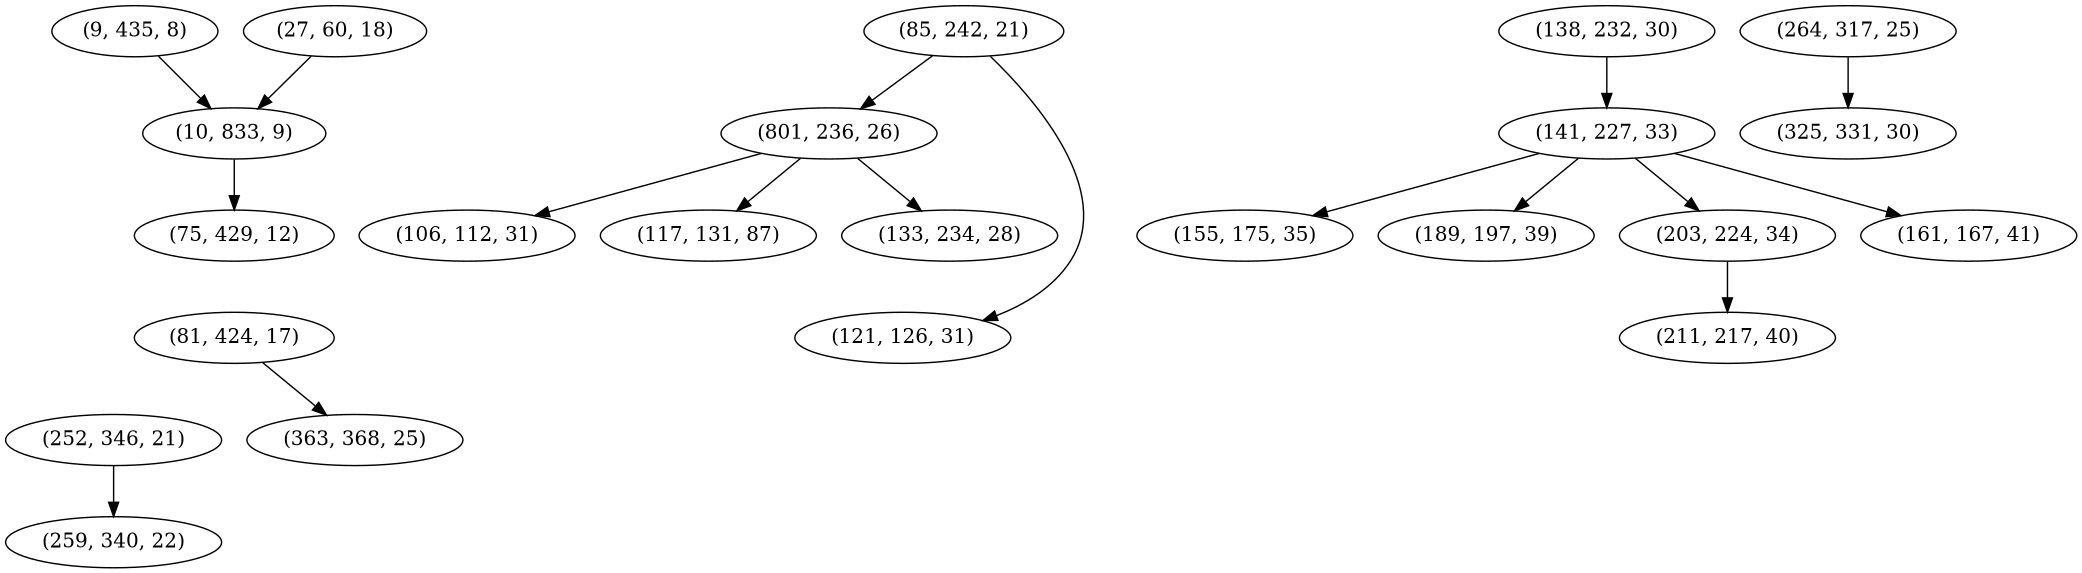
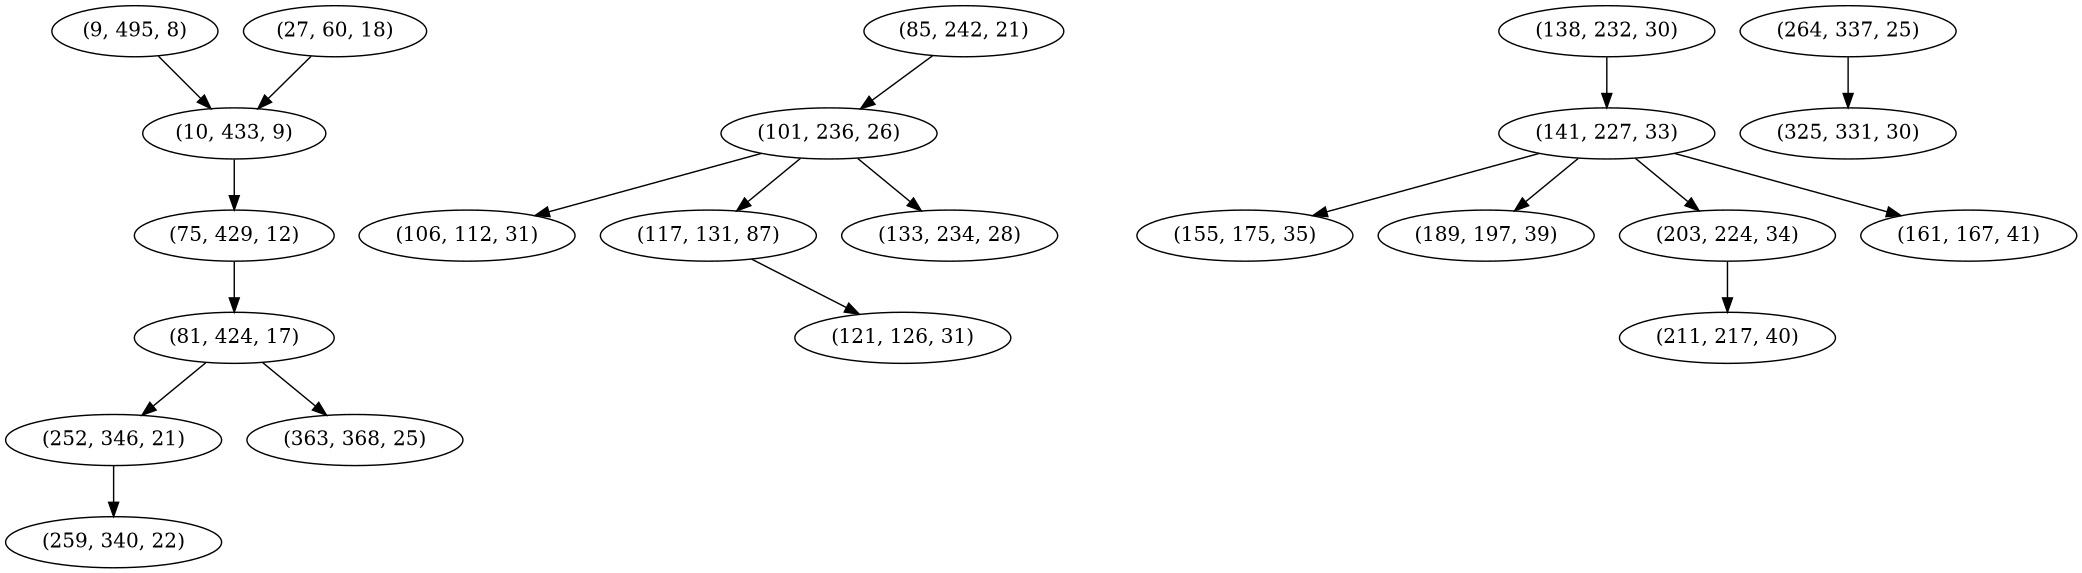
node "(9, 435, 8)": label "(9, 435, 8)" -> "(9, 495, 8)"
node "(264, 317, 25)": label "(264, 317, 25)" -> "(264, 337, 25)"
node "(10, 833, 9)": label "(10, 833, 9)" -> "(10, 433, 9)"
node "(801, 236, 26)": label "(801, 236, 26)" -> "(101, 236, 26)"
edge "(85, 242, 21)" -> "(121, 126, 31)": now "(117, 131, 87)" -> "(121, 126, 31)"
edge "(75, 429, 12)" -> "(81, 424, 17)": added
edge "(81, 424, 17)" -> "(252, 346, 21)": added
